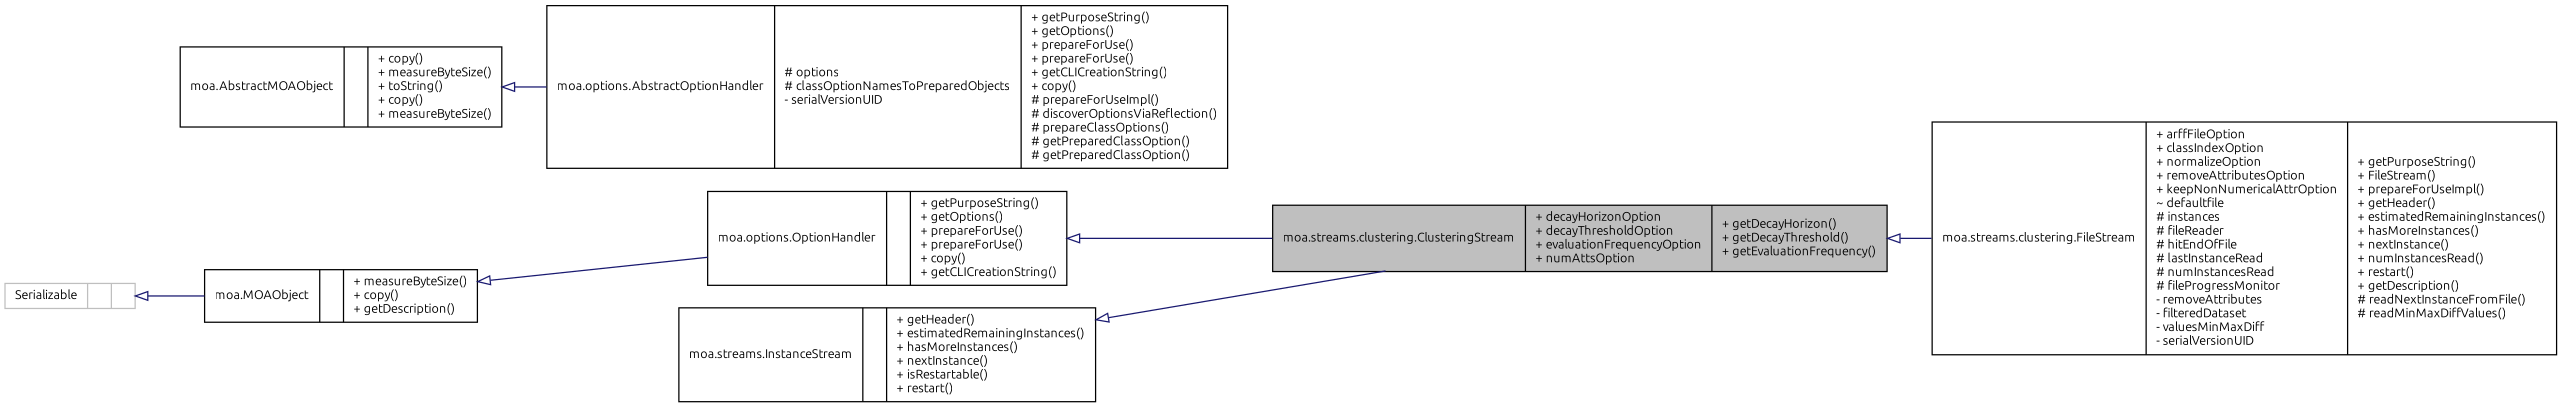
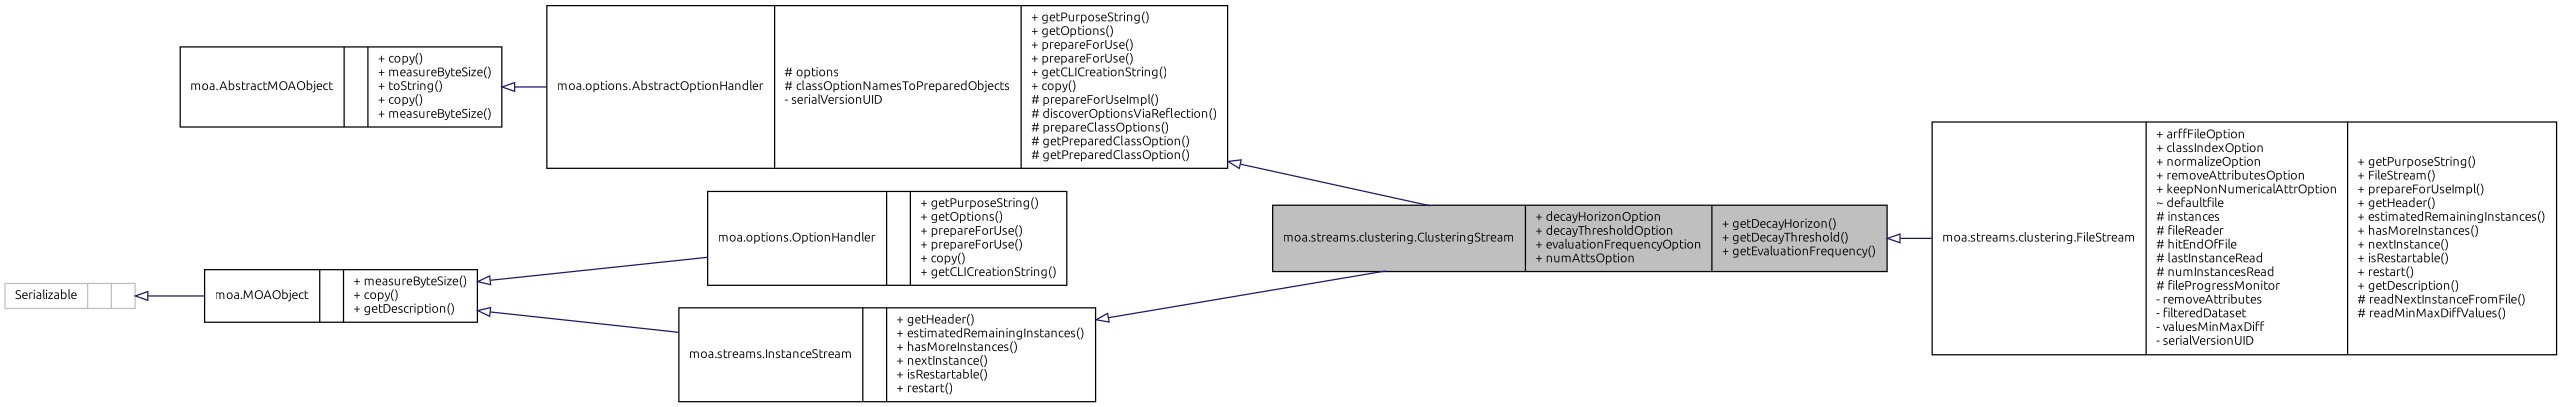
edge "moa.streams.clustering.ClusteringStream" -> "moa.options.OptionHandler": now "moa.streams.clustering.ClusteringStream" -> "moa.options.AbstractOptionHandler"
node "moa.streams.clustering.FileStream": text "+ numInstancesRead()" -> "+ isRestartable()"
edge "moa.streams.InstanceStream" -> "moa.MOAObject": added
